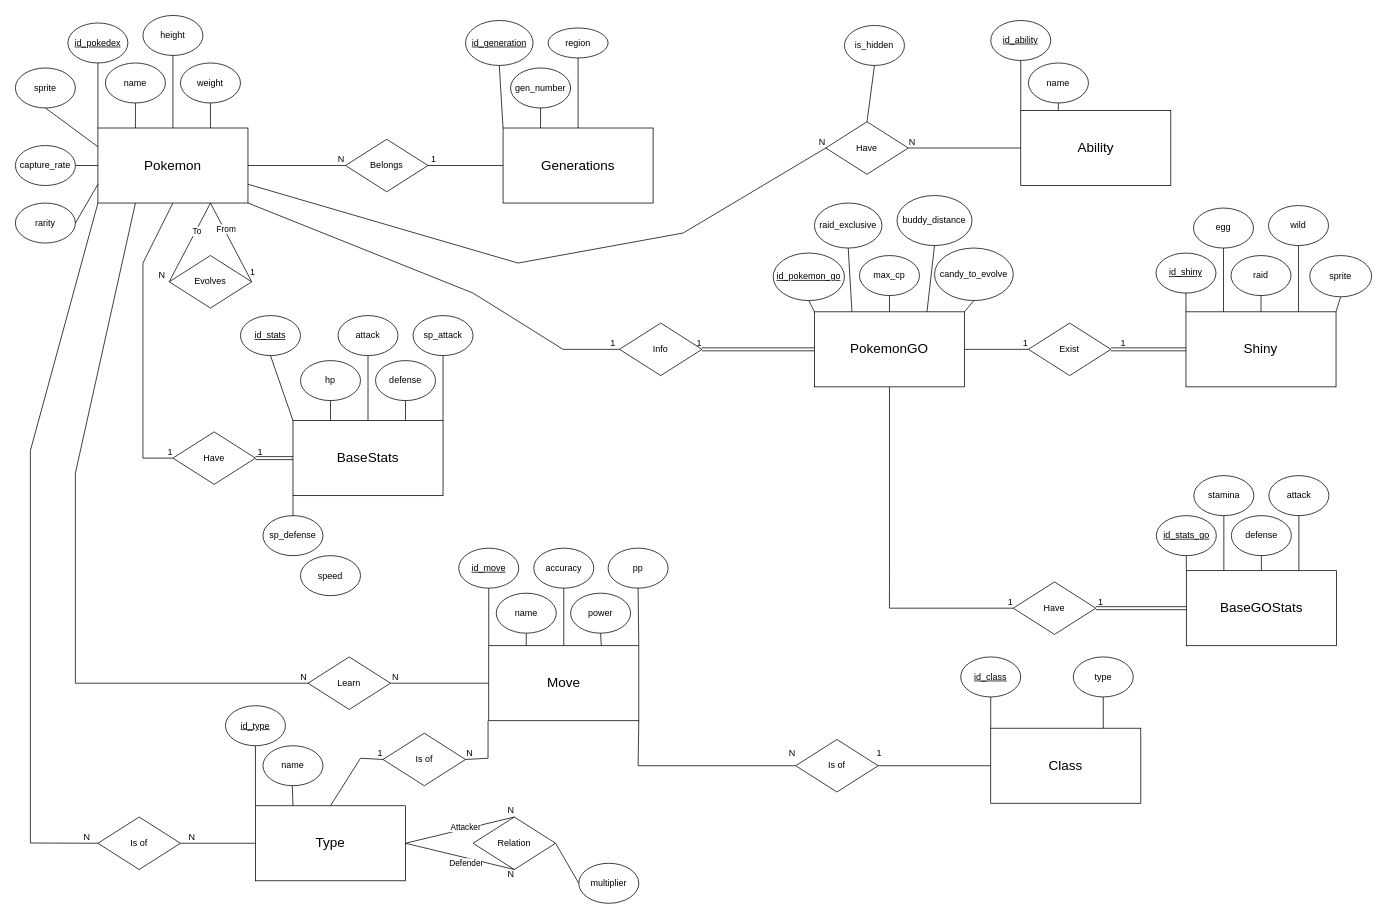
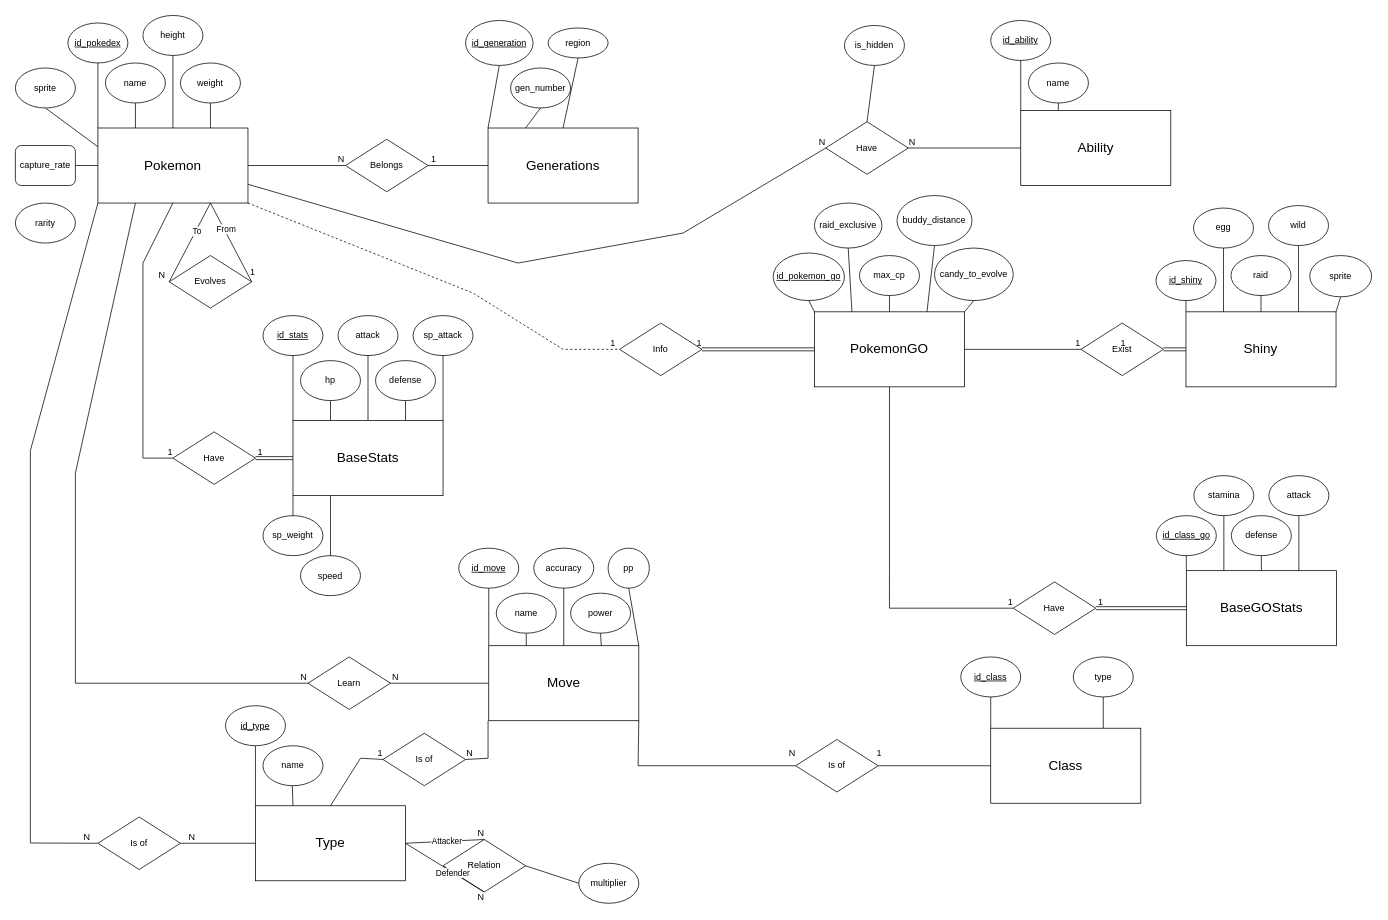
node "capture_rate": shape ellipse -> rounded rectangle
node "Generations": moved (578, 165) -> (563, 165)
edge "Pokemon" -- "rarity": removed
node "id_shiny": moved (1186, 273) -> (1186, 280)
edge "Pokemon" -- "Info": style solid -> dashed
node "id_stats": moved (270, 335) -> (293, 335)
node "Exist": moved (1069, 349) -> (1122, 349)
edge "BaseStats" -- "speed": added
node "sp_defense": label "sp_defense" -> "sp_weight"
node "id_stats_go": label "id_stats_go" -> "id_class_go"
node "pp": size 60x40 -> 41x40
node "Relation": moved (514, 843) -> (484, 865)
